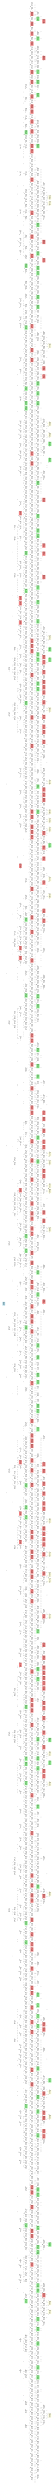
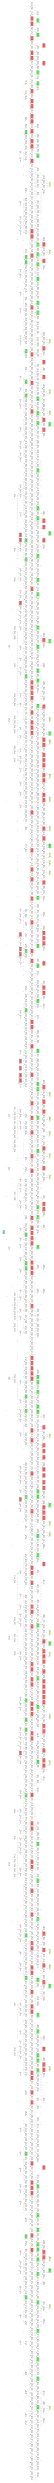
node "state_1483 _ X O X O O O X O X O X O X _ X Turn: O X wins": removed
